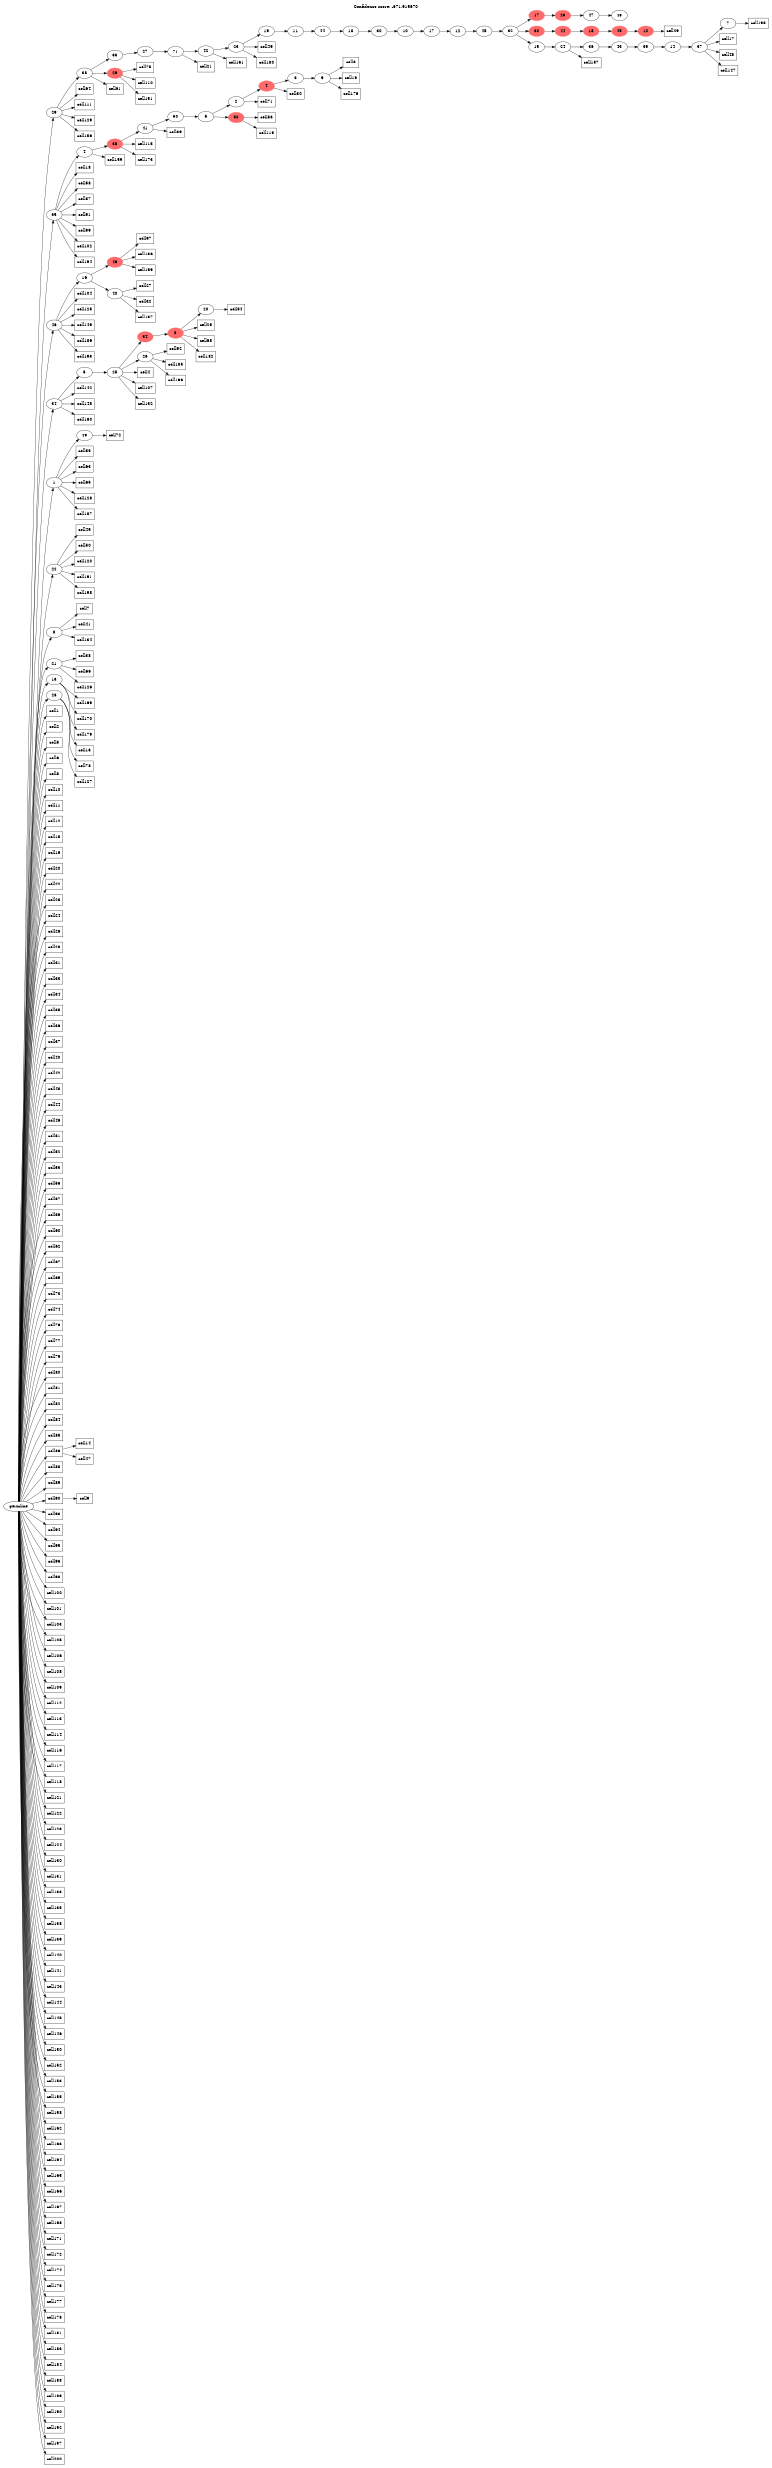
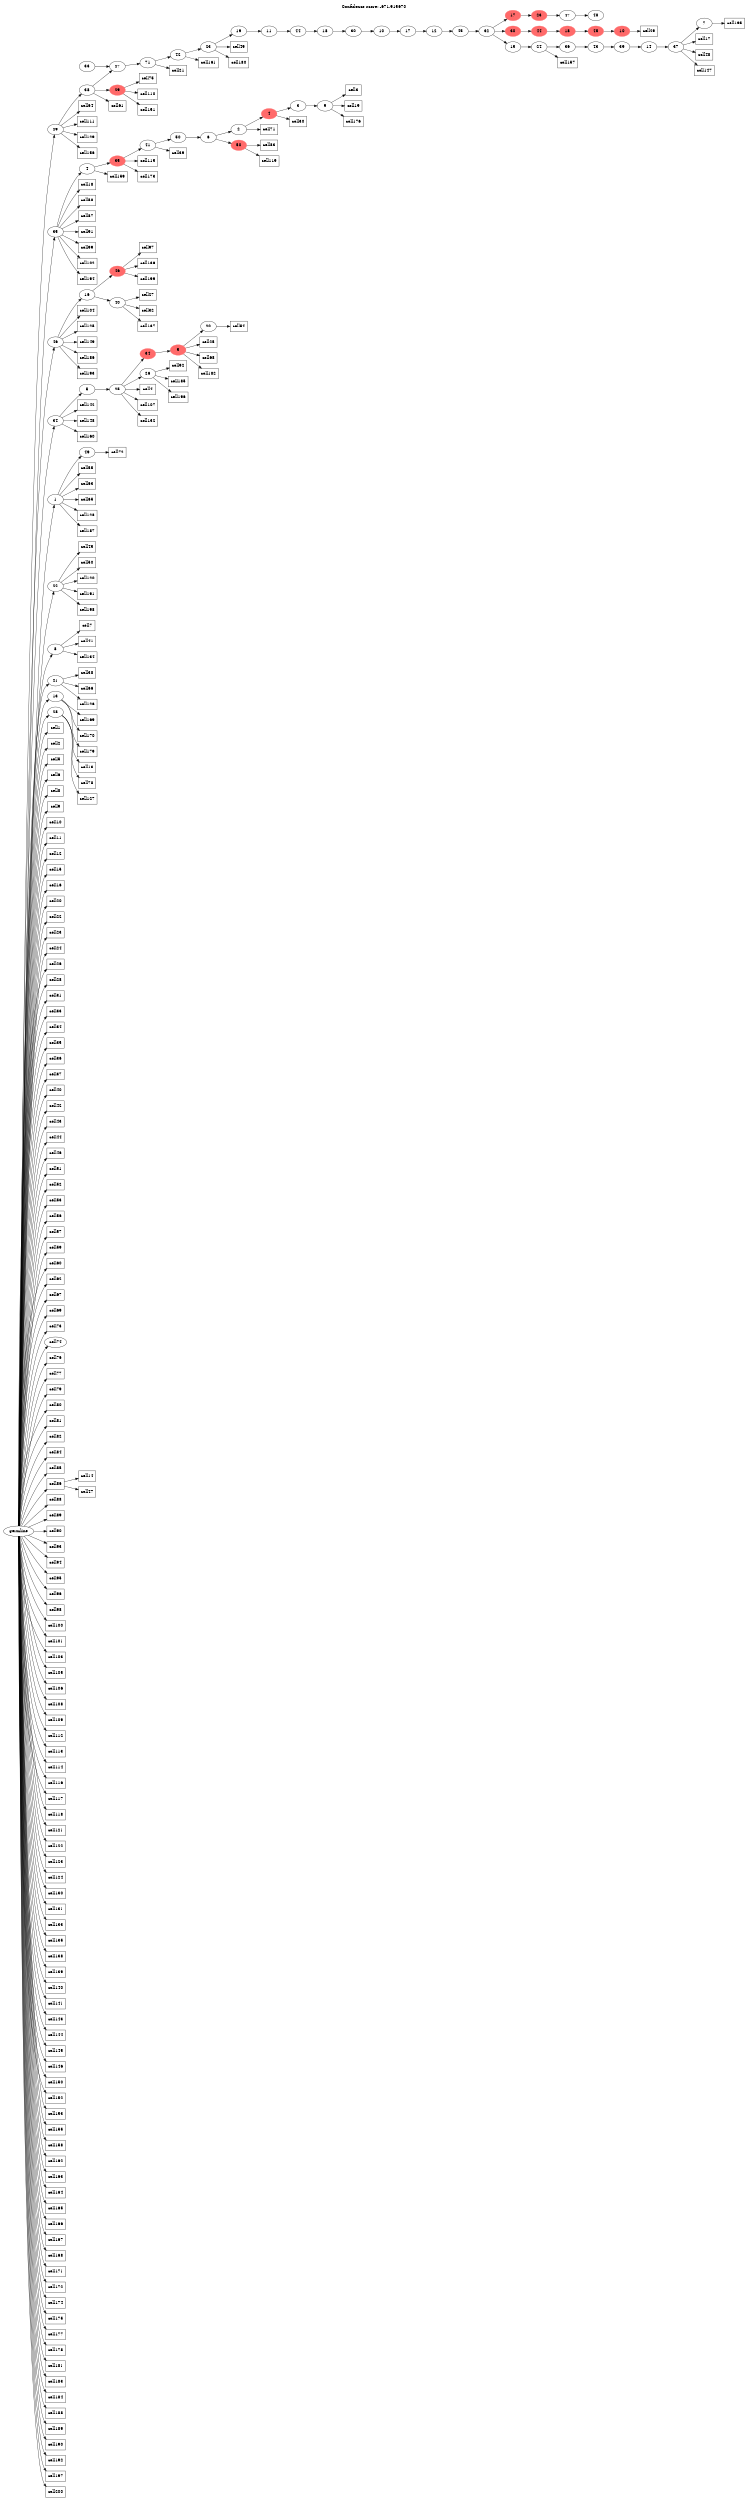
edge "38" -> "33": now "38" -> "27"
node "cell74": shape box -> ellipse
edge "cell90" -> "cell9": now "germline" -> "cell9"
